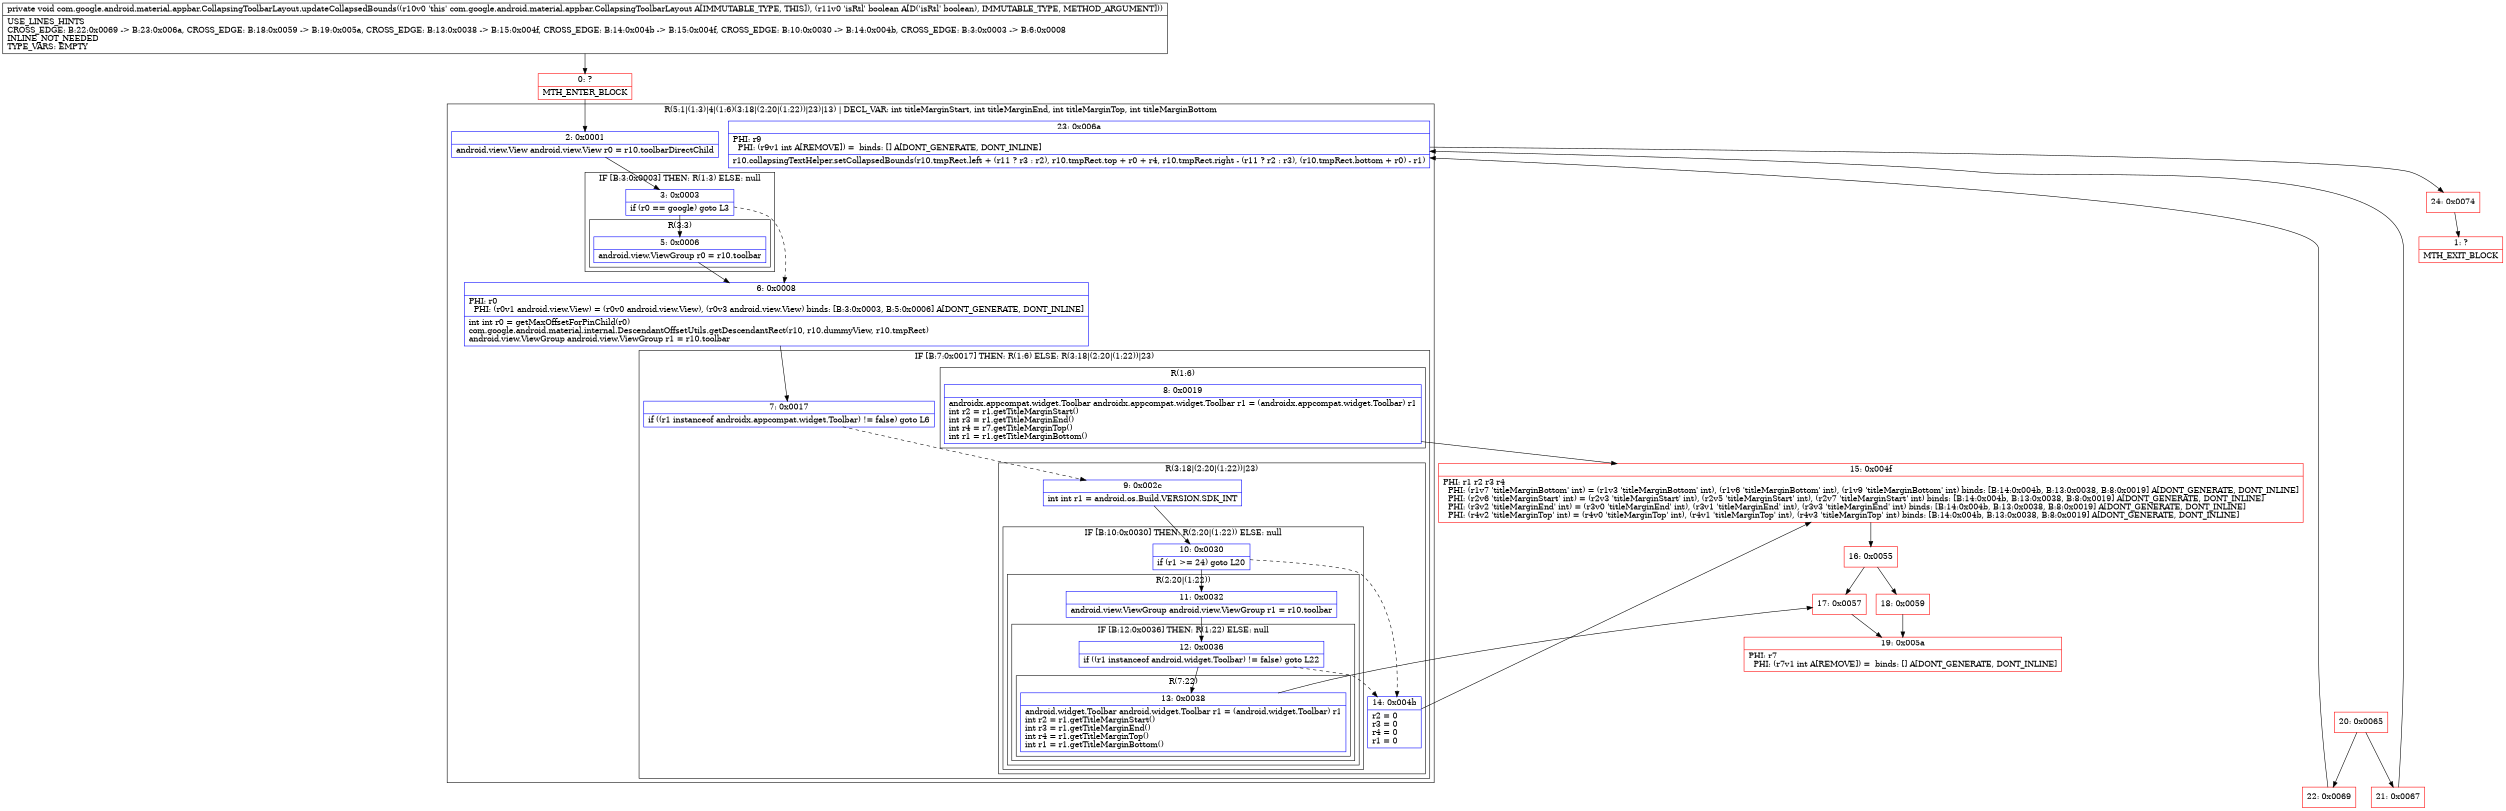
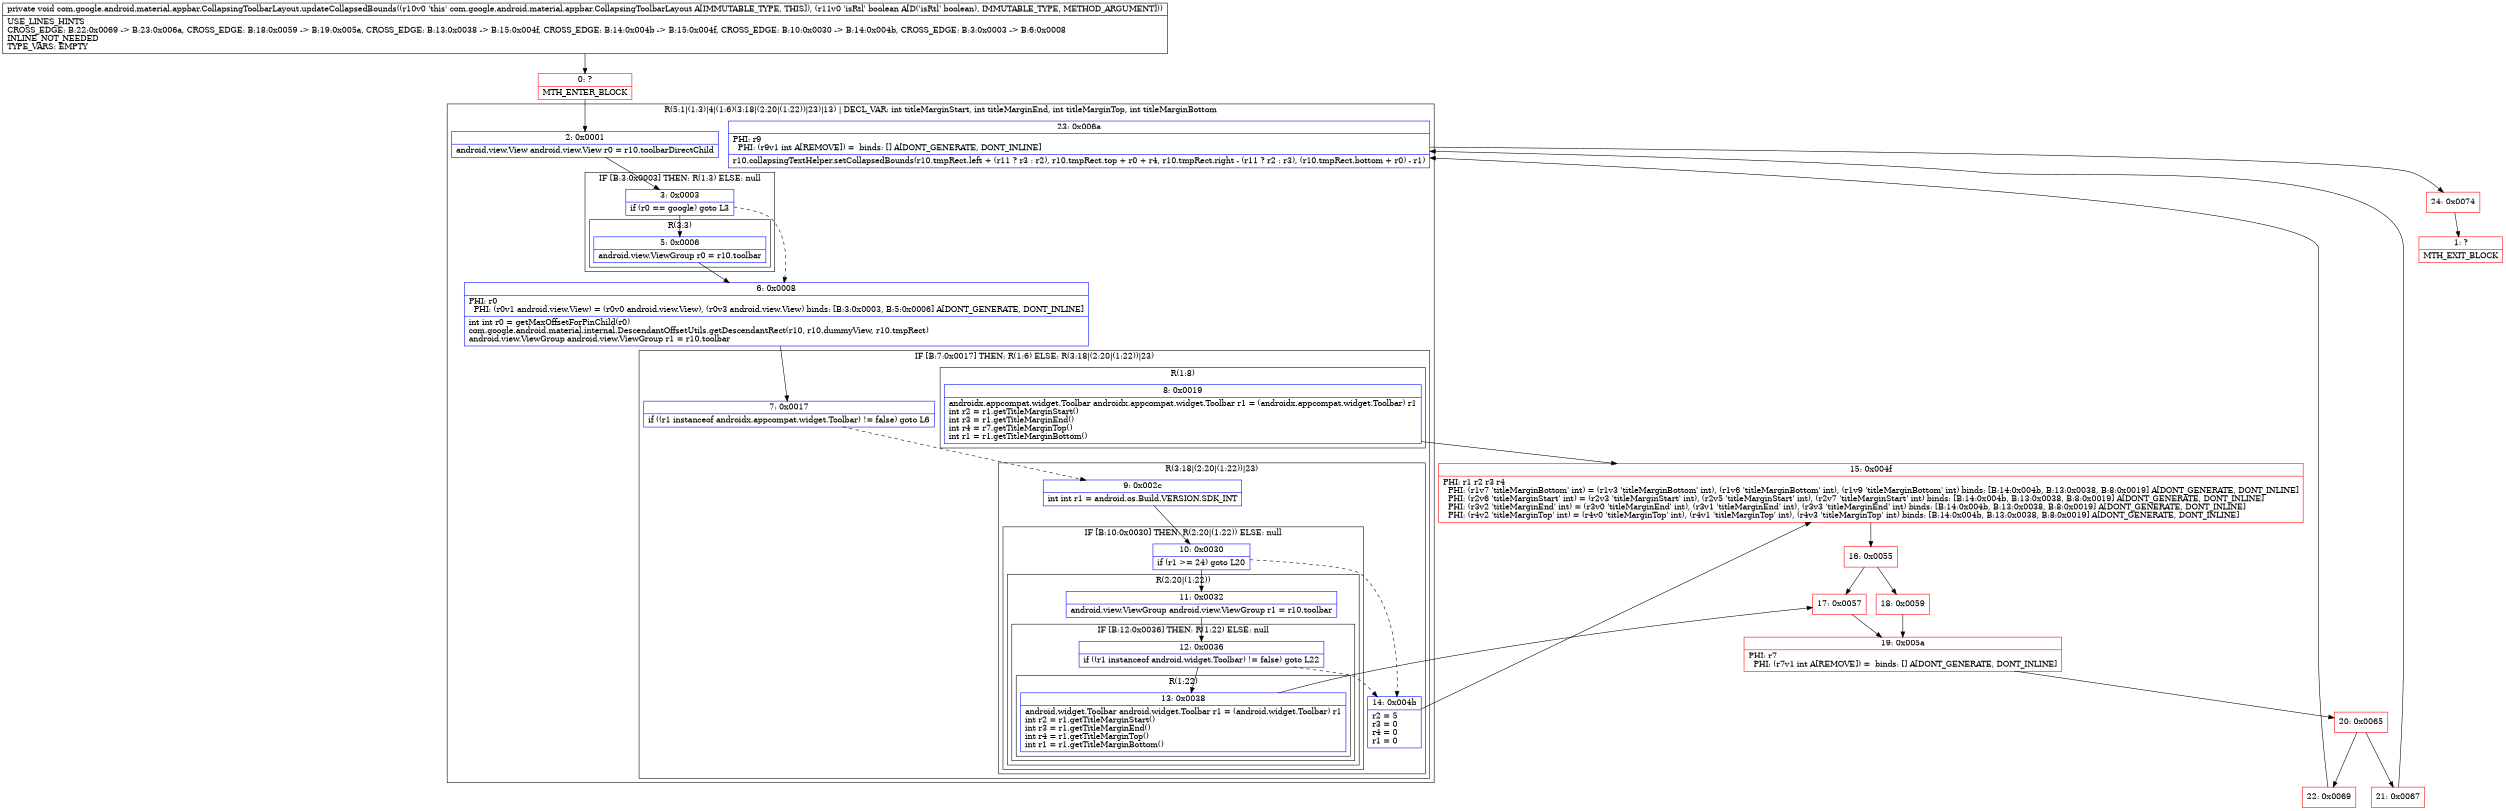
cluster "R(1:6)": label "R(1:6)" -> "R(1:8)"
cluster "R(7:22)": label "R(7:22)" -> "R(1:22)"
edge "19: 0x005a" -> "20: 0x0065": added
node "14: 0x004b": text "r2 = 0" -> "r2 = 5"
